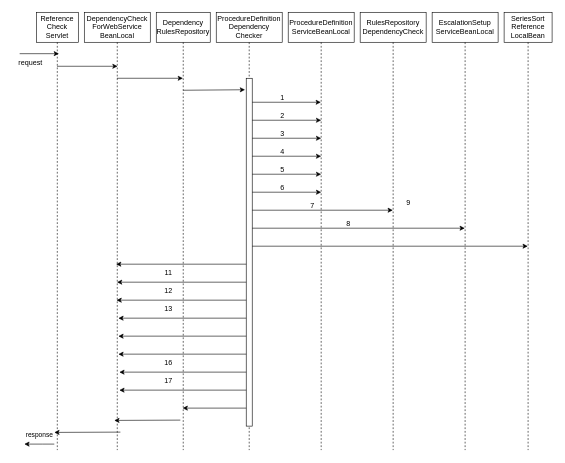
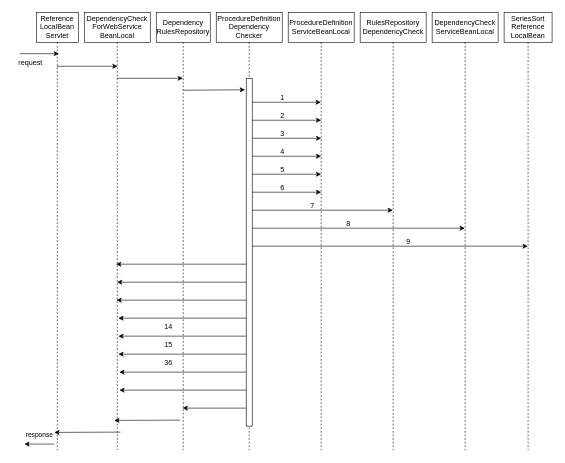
node "Reference Check Servlet": label "Reference Check Servlet" -> "Reference LocalBean Servlet"
node "EscalationSetup ServiceBeanLocal": label "EscalationSetup ServiceBeanLocal" -> "DependencyCheck ServiceBeanLocal"
node "9": moved (408, 203) -> (408, 242)
node "11": removed
node "12": removed
node "13": removed
node "14": added
node "15": added
node "16": label "16" -> "36"
node "17": removed
